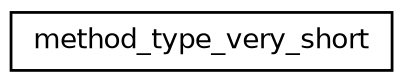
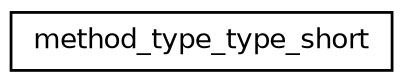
node "method_type_very_short": label "method_type_very_short" -> "method_type_type_short"
